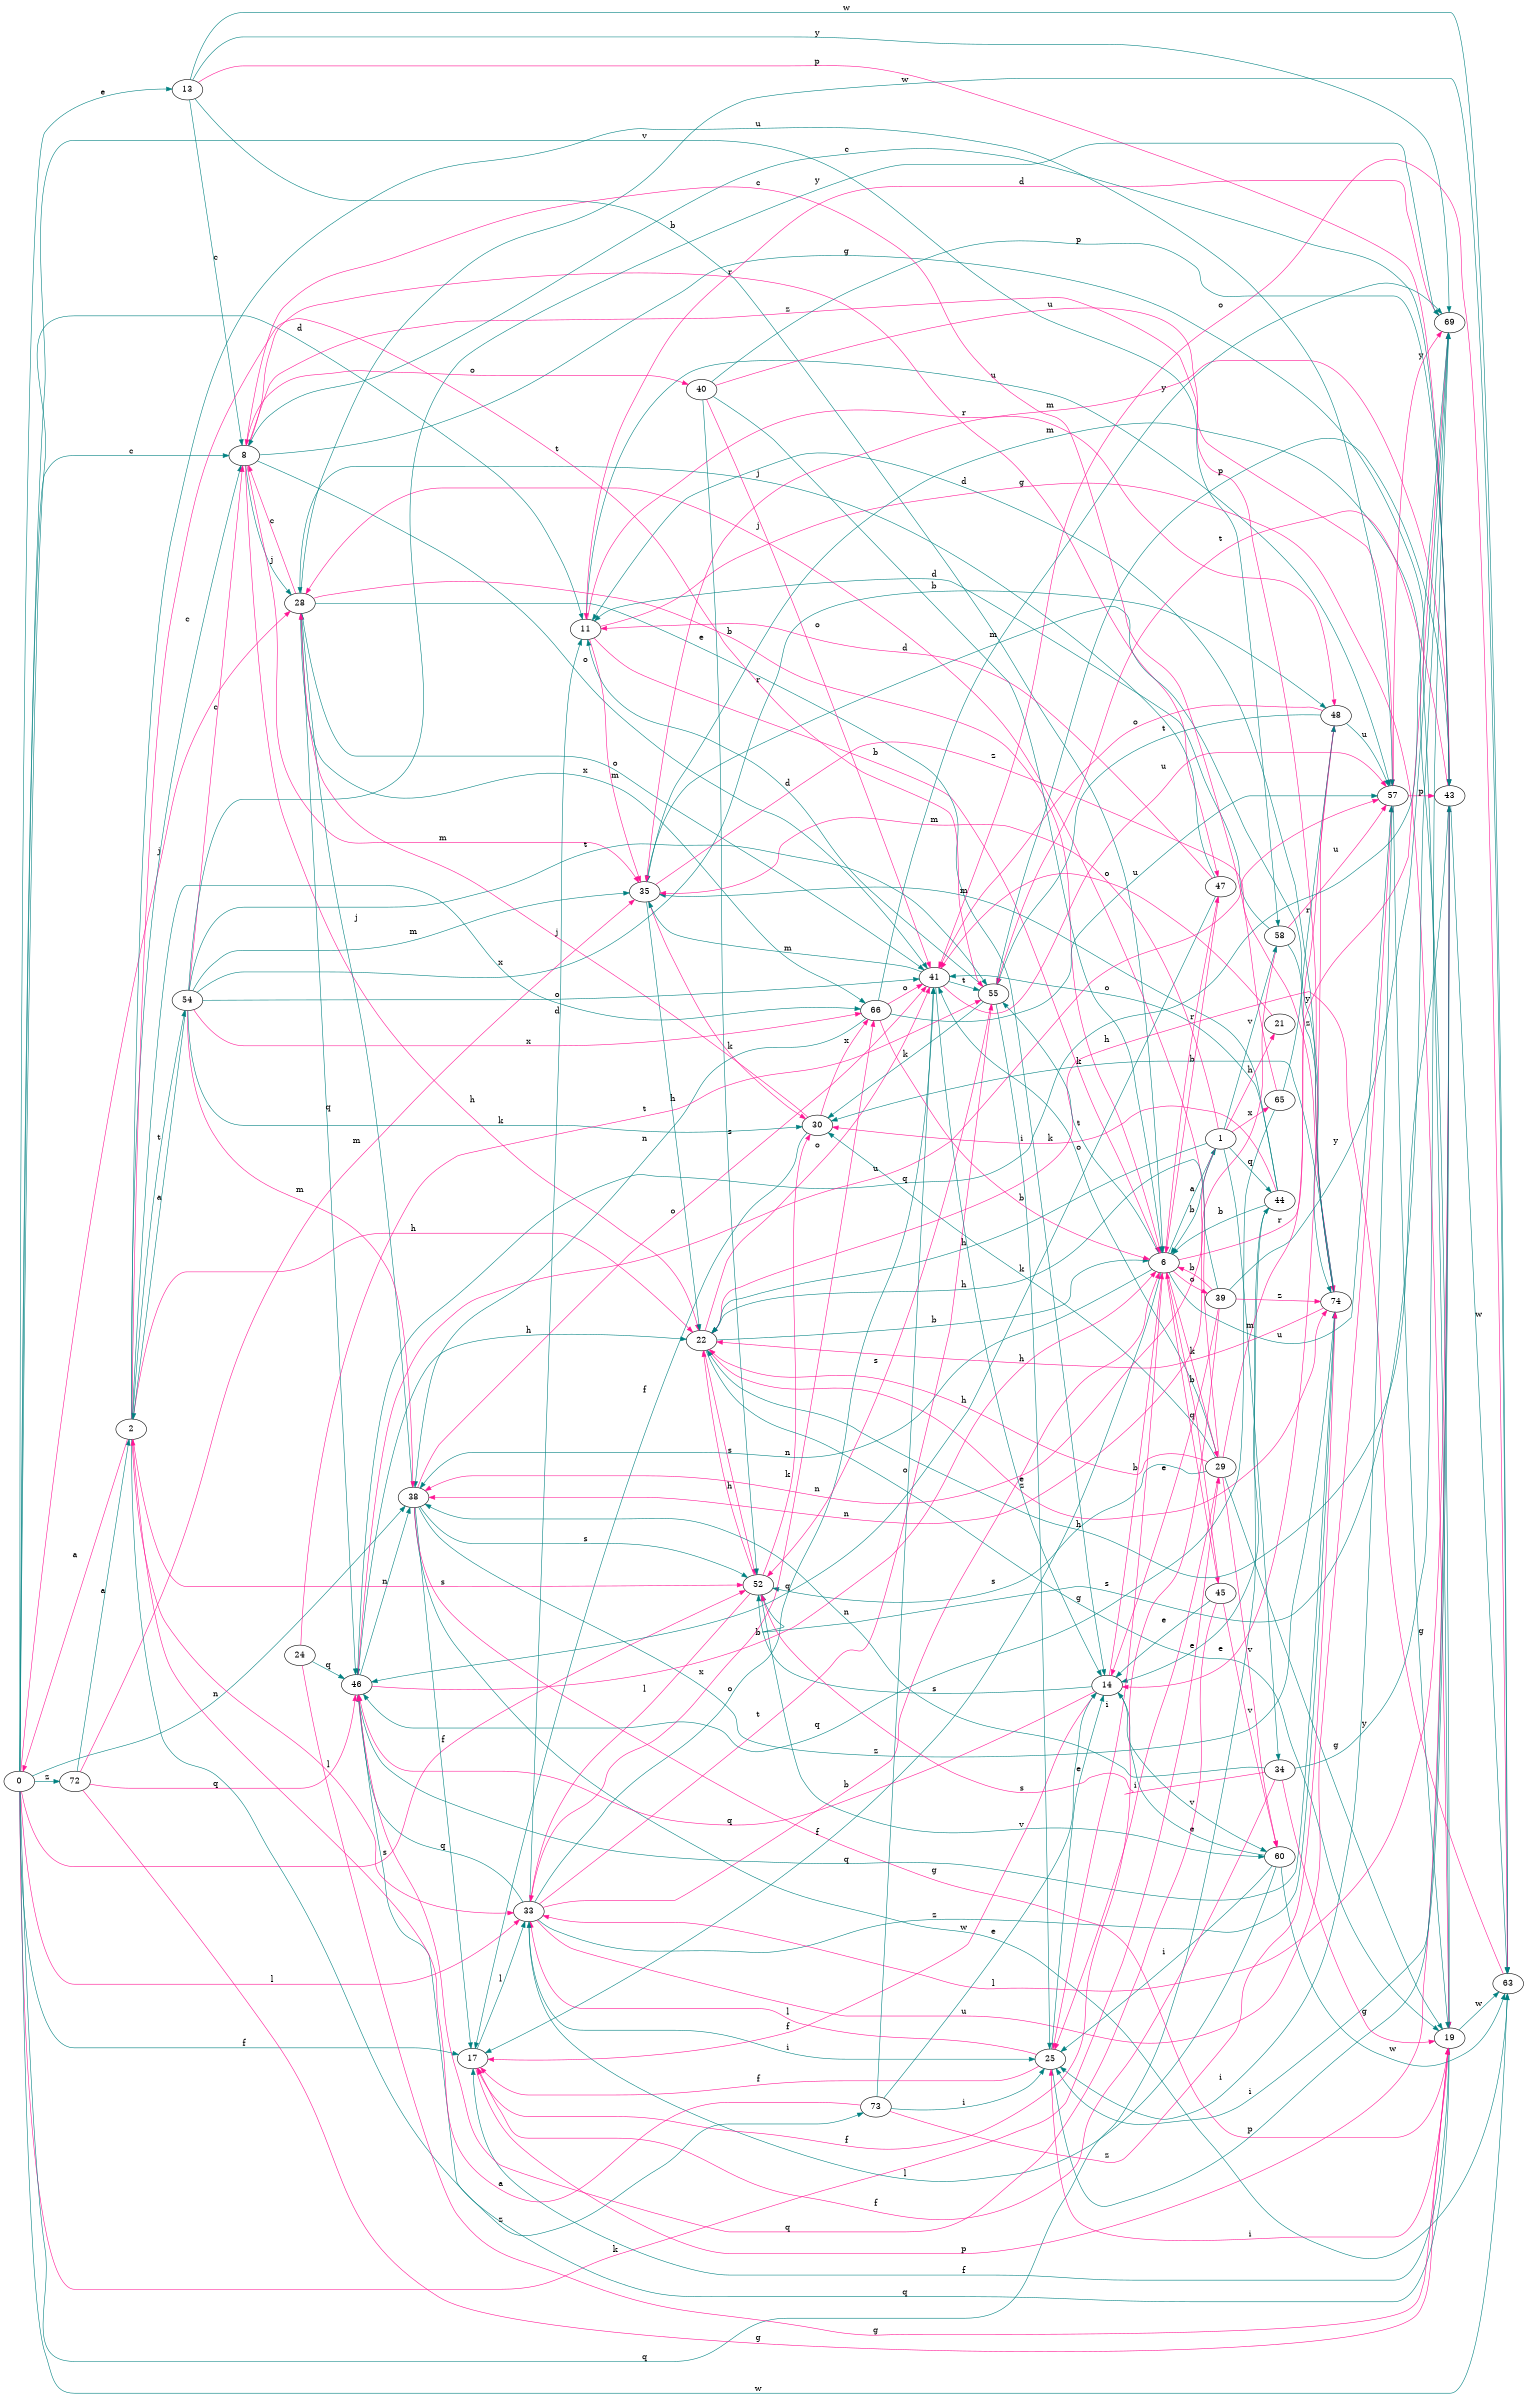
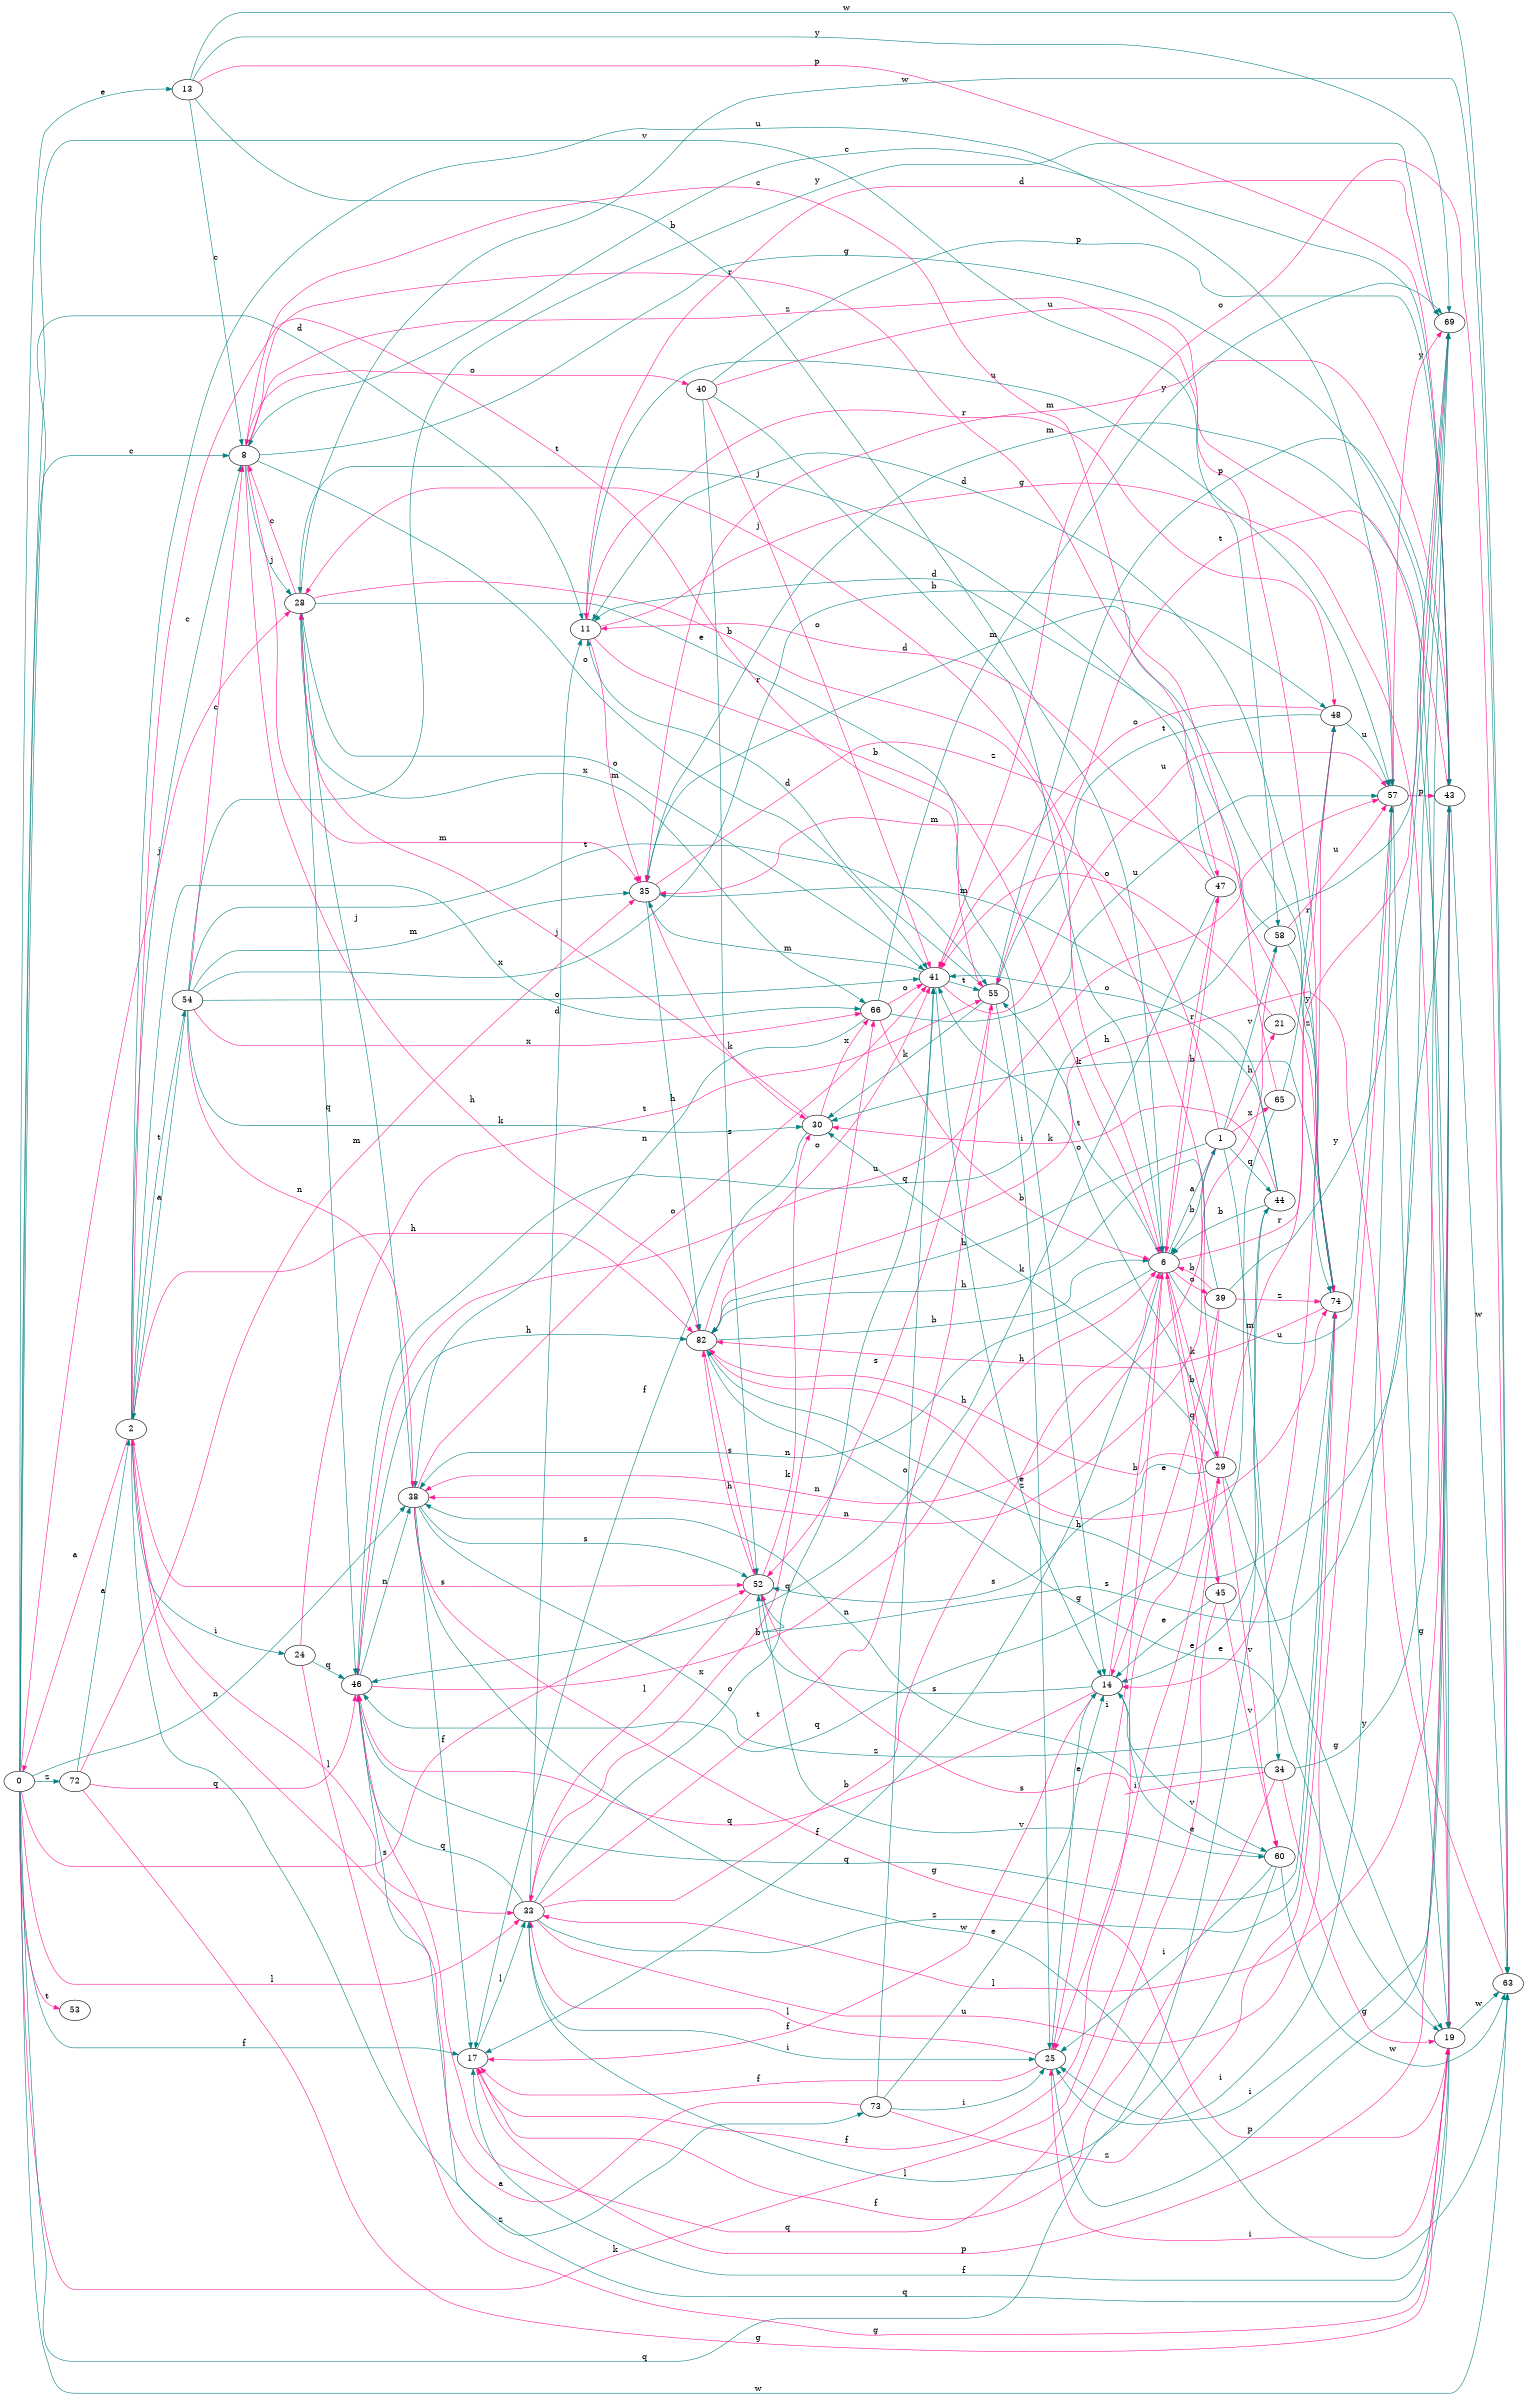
edge "54" -> "38": label "m" -> "n"
node "22": label "22" -> "82"
edge "2" -> "24": added, label "i"
node "53": added
